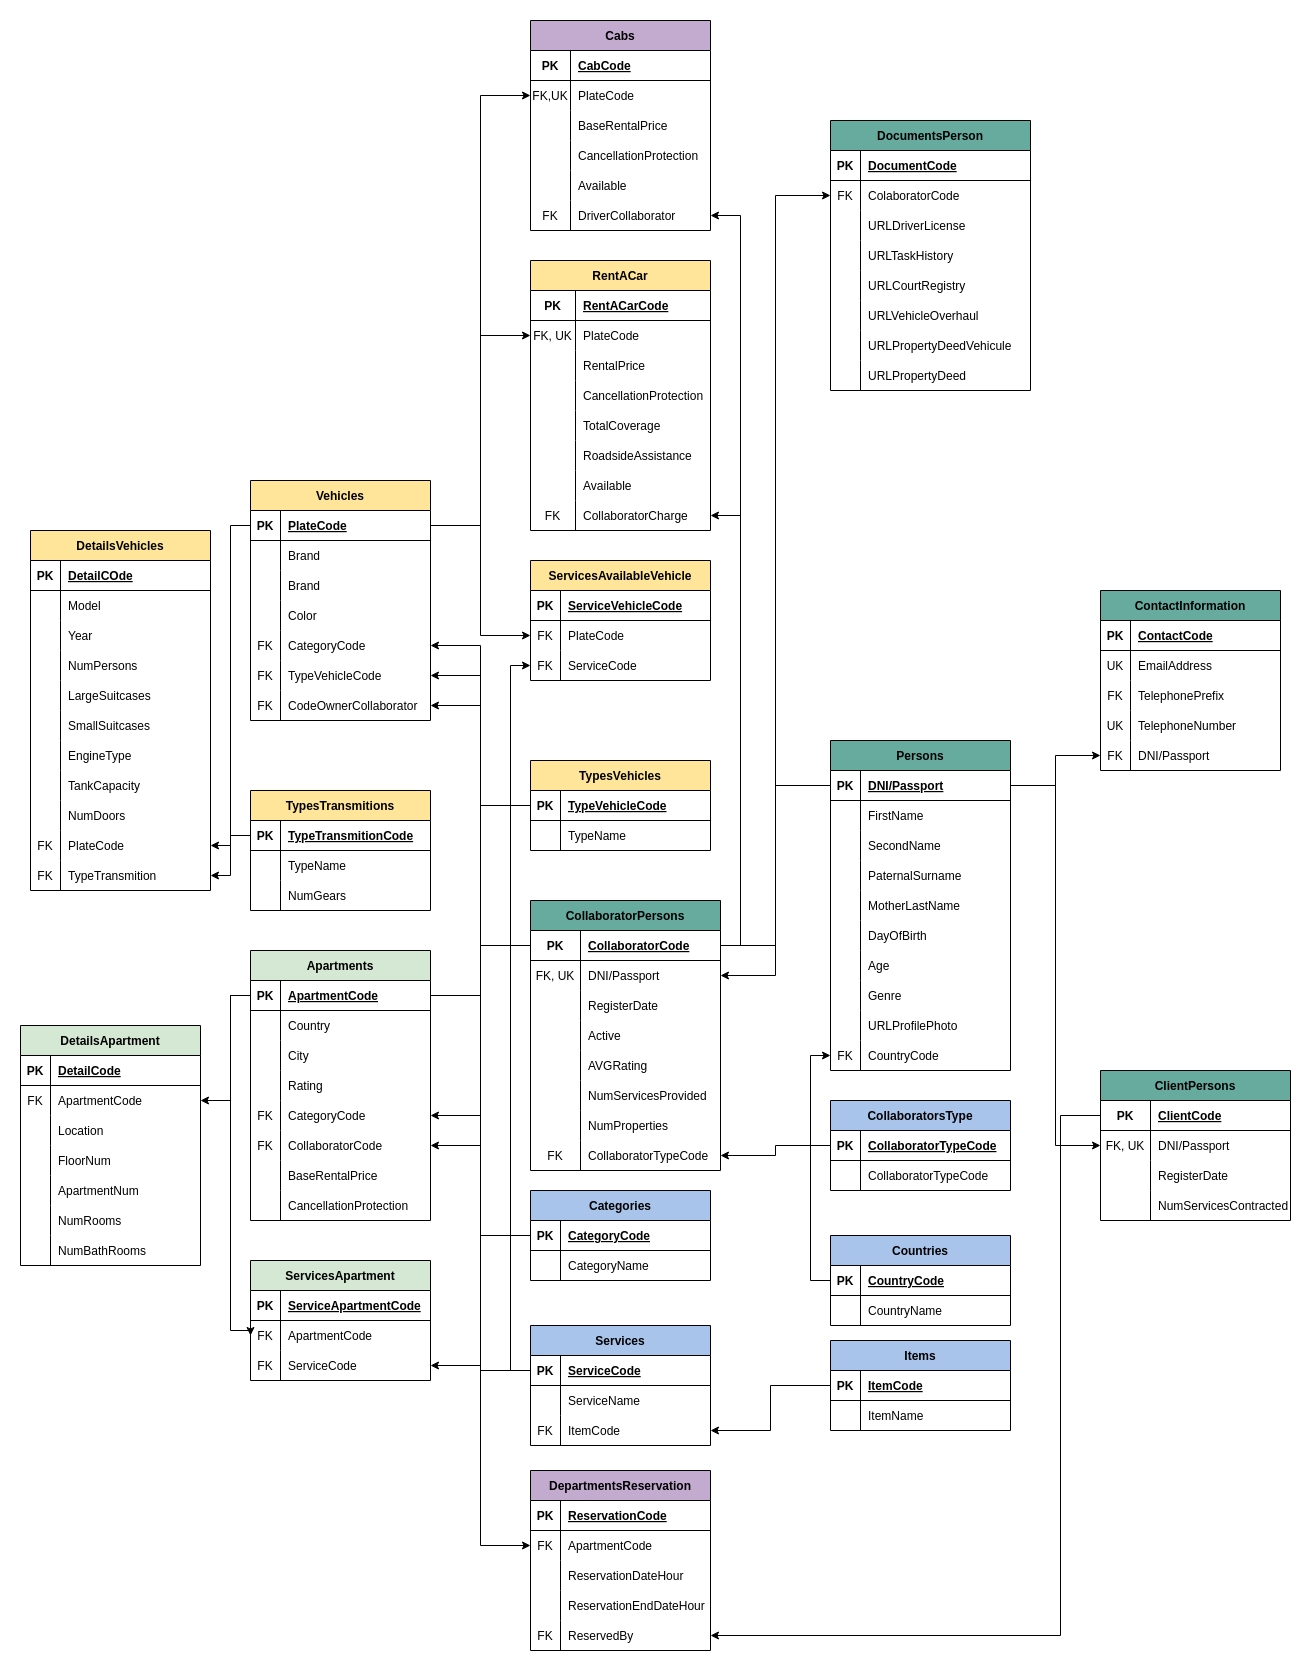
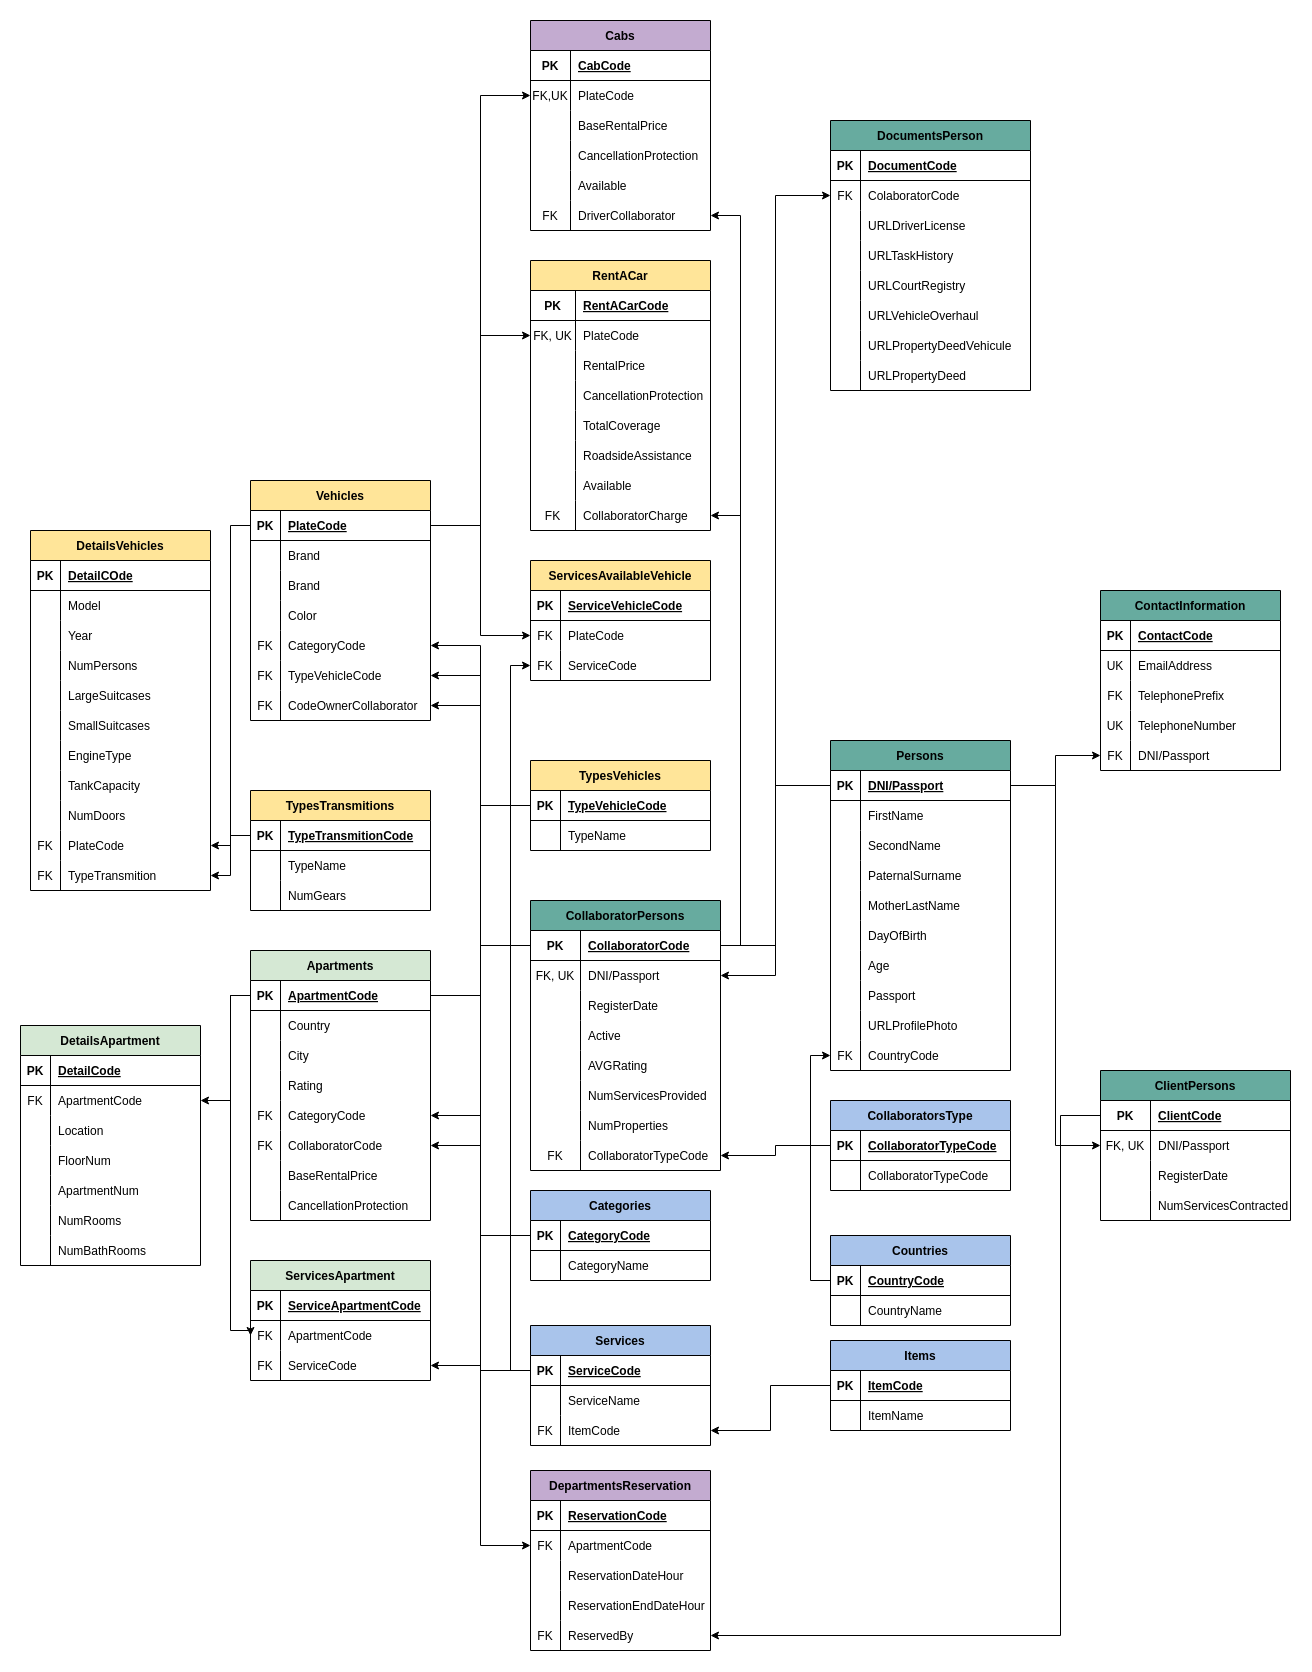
node "Genre": label "Genre" -> "Passport"
